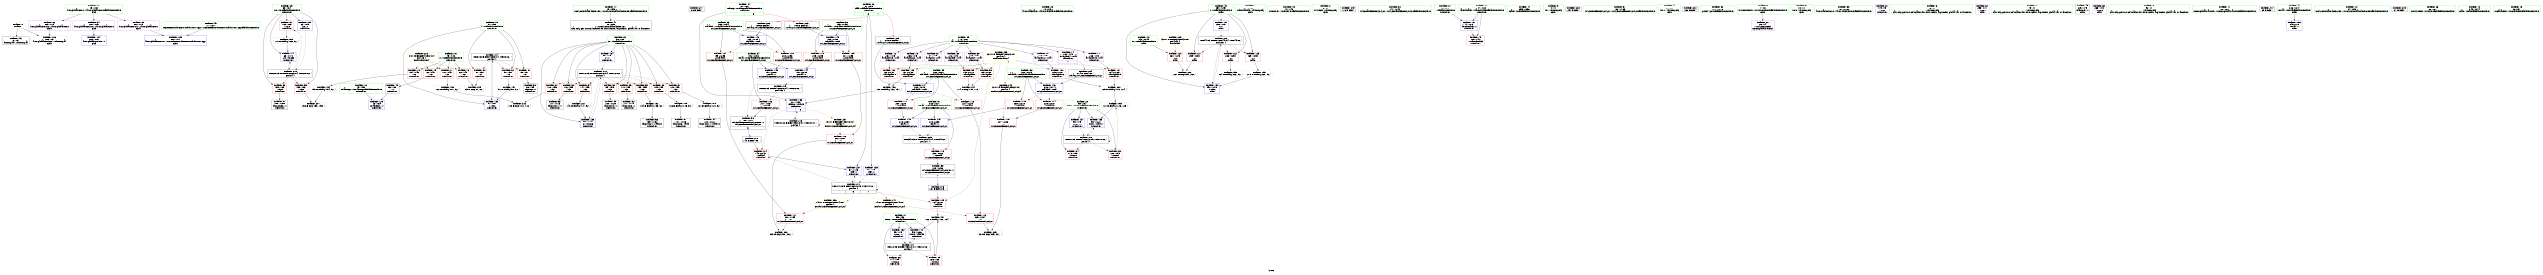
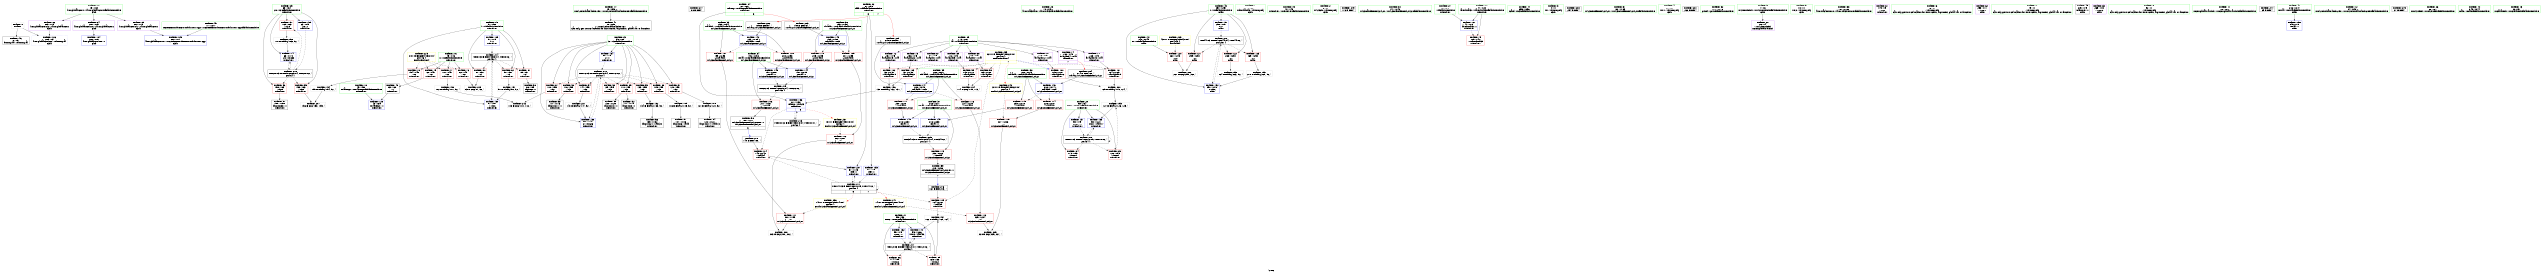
node "NodeID: 129": added
edge "NodeID: 145" -> "NodeID: 58": now "NodeID: 145" -> "NodeID: 215"
edge "NodeID: 92" -> "NodeID: 55": now "NodeID: 89" -> "NodeID: 55"
